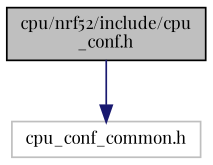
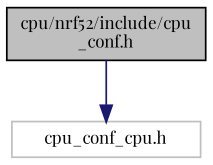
node "cpu_conf_common.h": label "cpu_conf_common.h" -> "cpu_conf_cpu.h"
